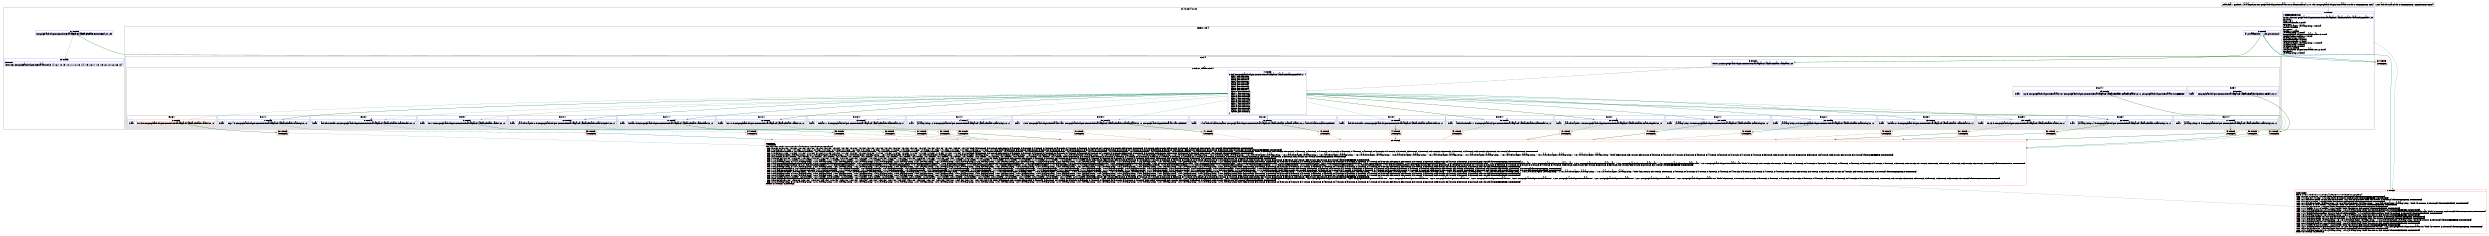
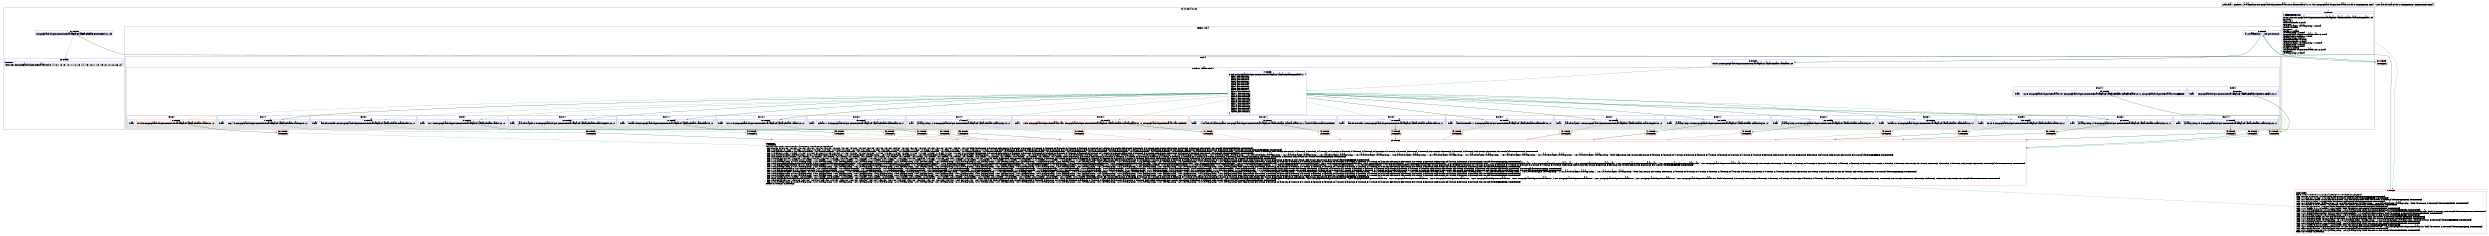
node "15: 0x007b": color blue -> red
